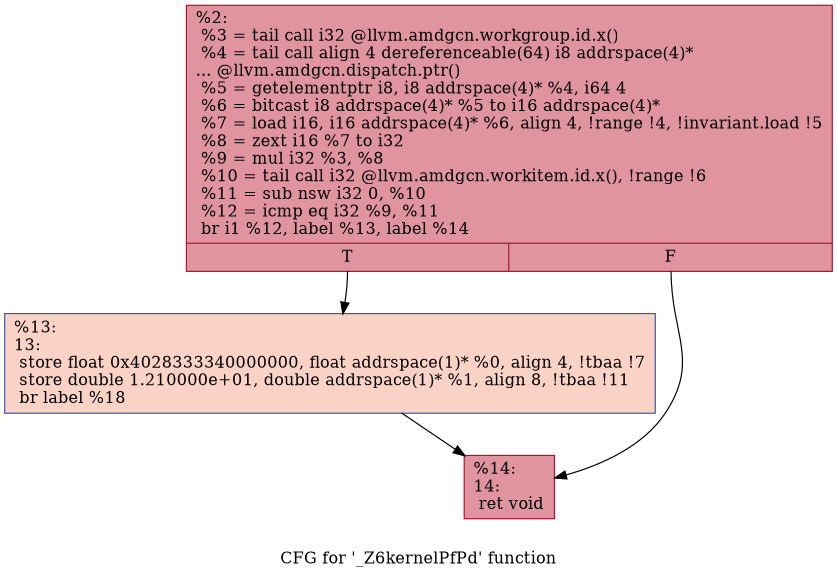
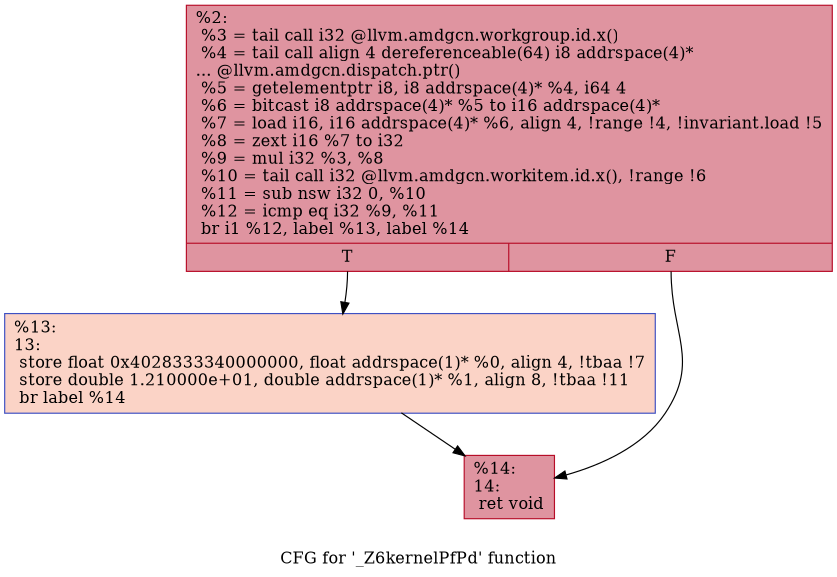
node "%13:": text "br label %18" -> "br label %14"
